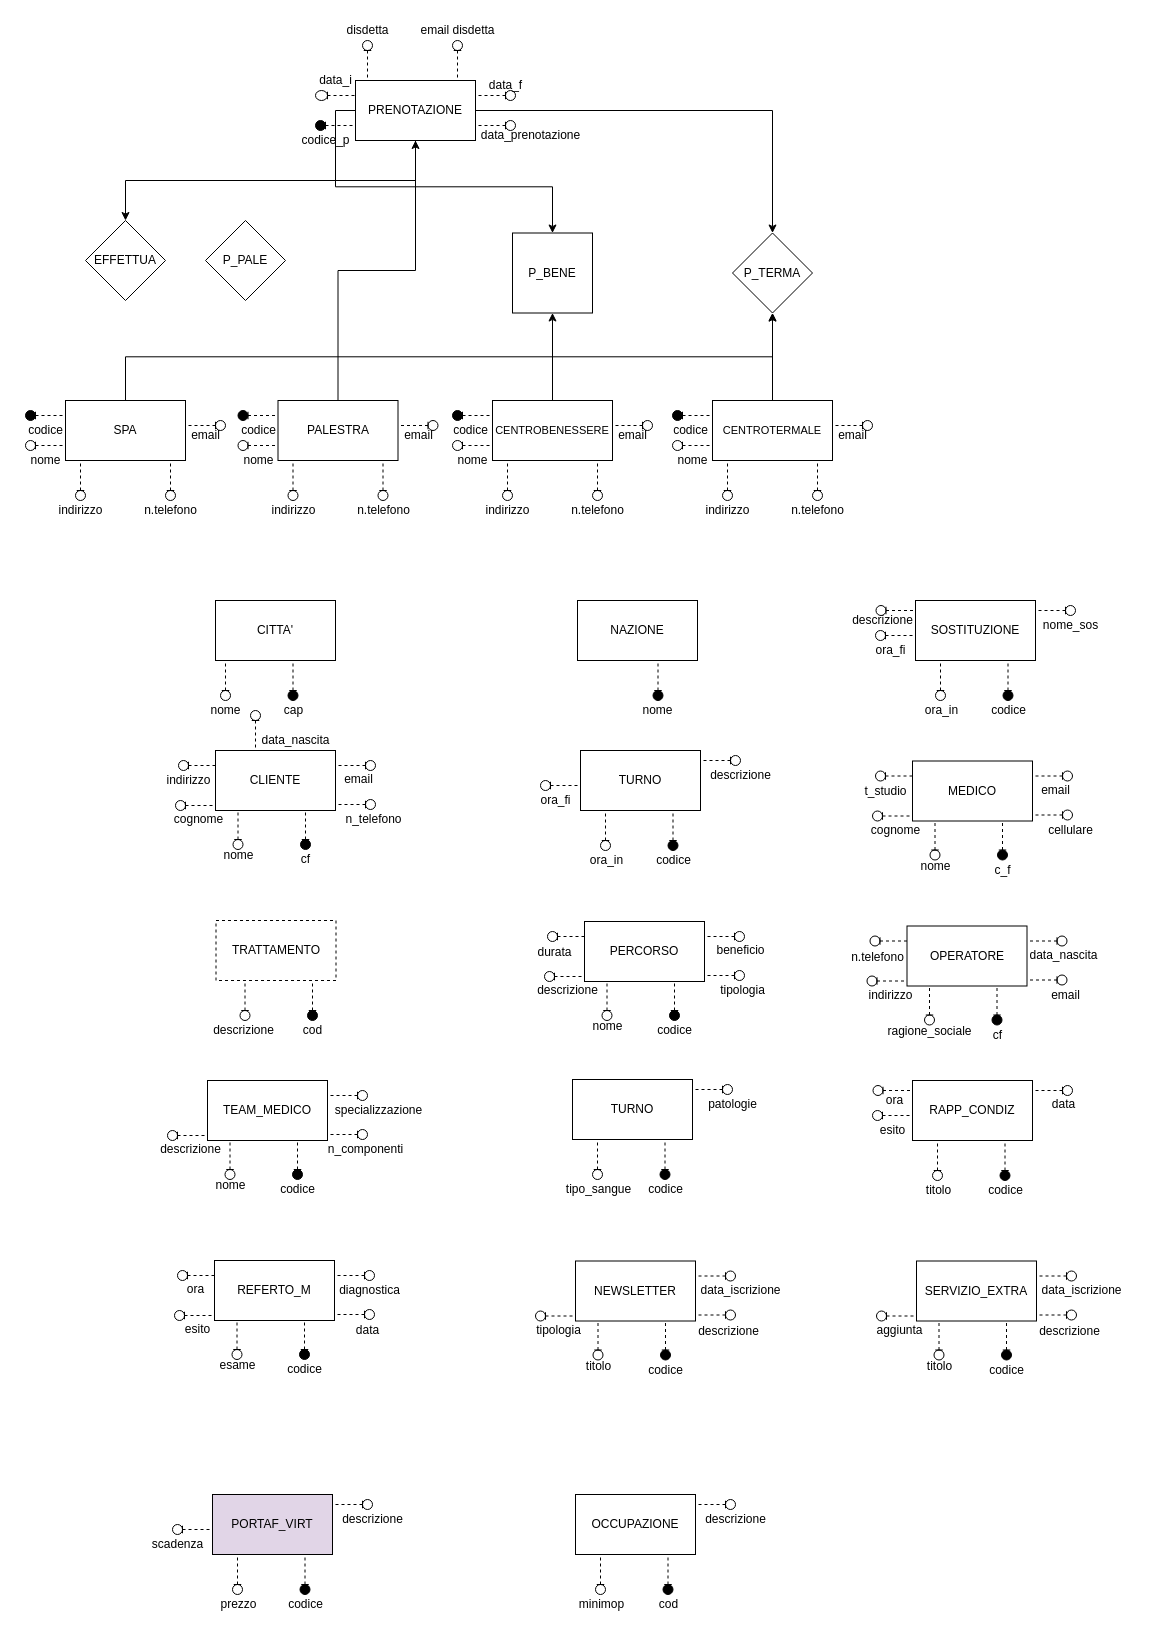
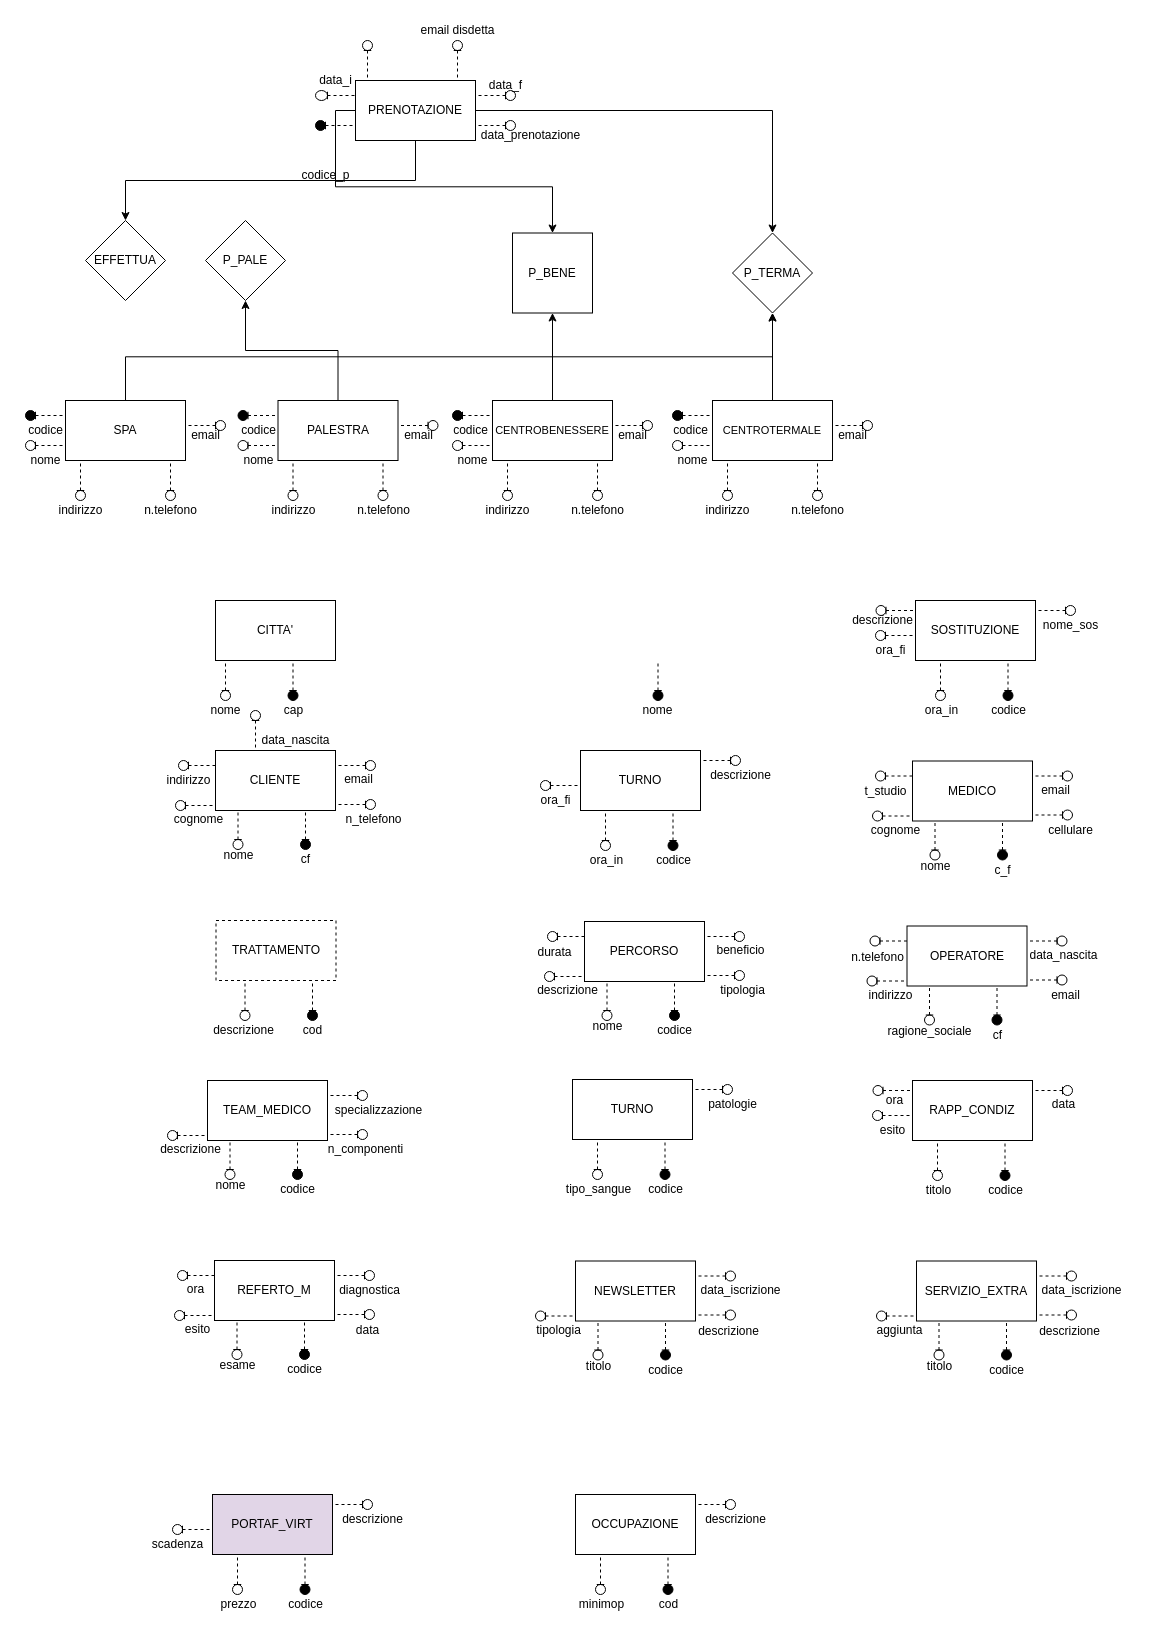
node "disdetta": removed
node "codice_p": moved (326, 141) -> (326, 176)
edge "PALESTRA" -> "PRENOTAZIONE": now "PALESTRA" -> "P_PALE"
node "NAZIONE": removed
